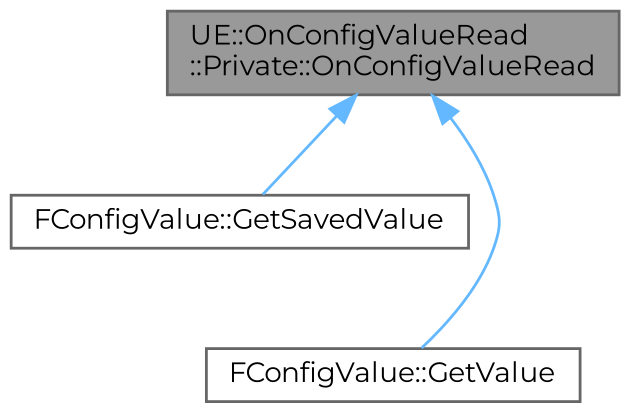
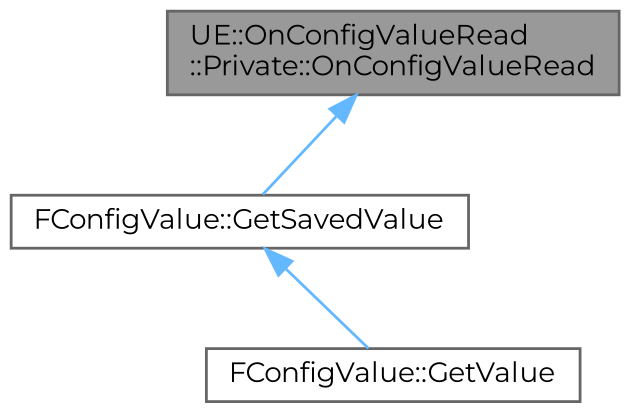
edge "FConfigValue::GetValue" -> "UE::OnConfigValueRead ::Private::OnConfigValueRead": now "FConfigValue::GetValue" -> "FConfigValue::GetSavedValue"
